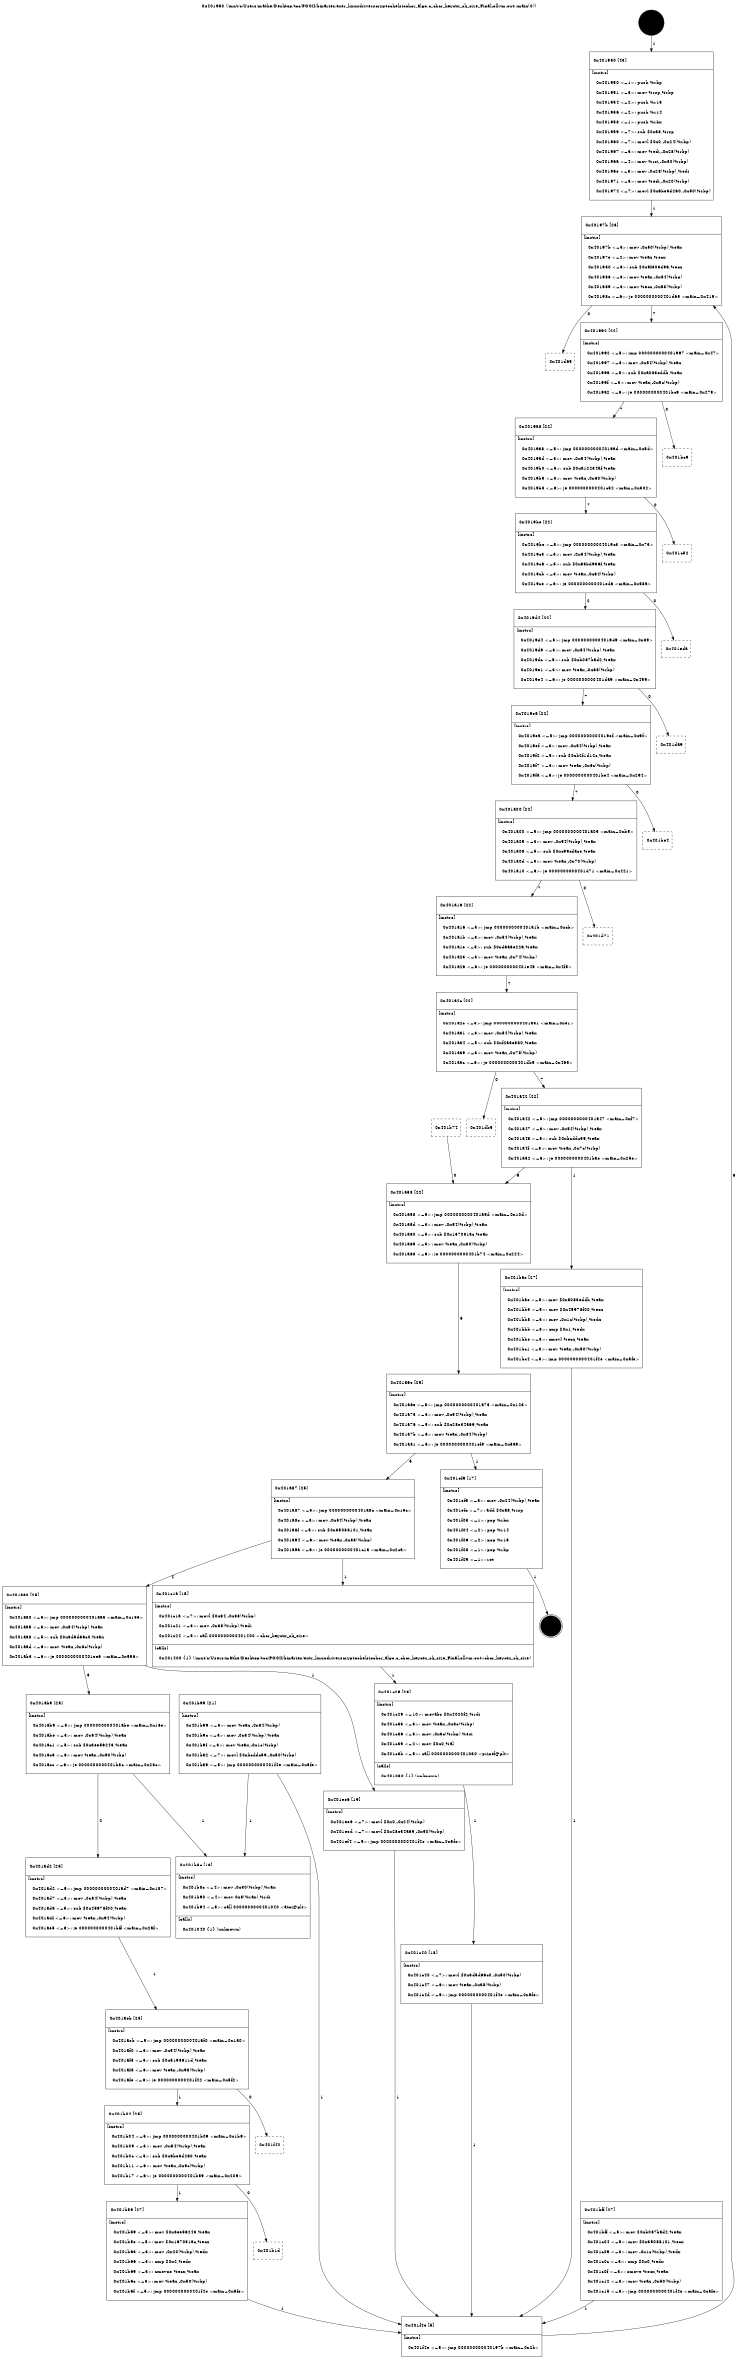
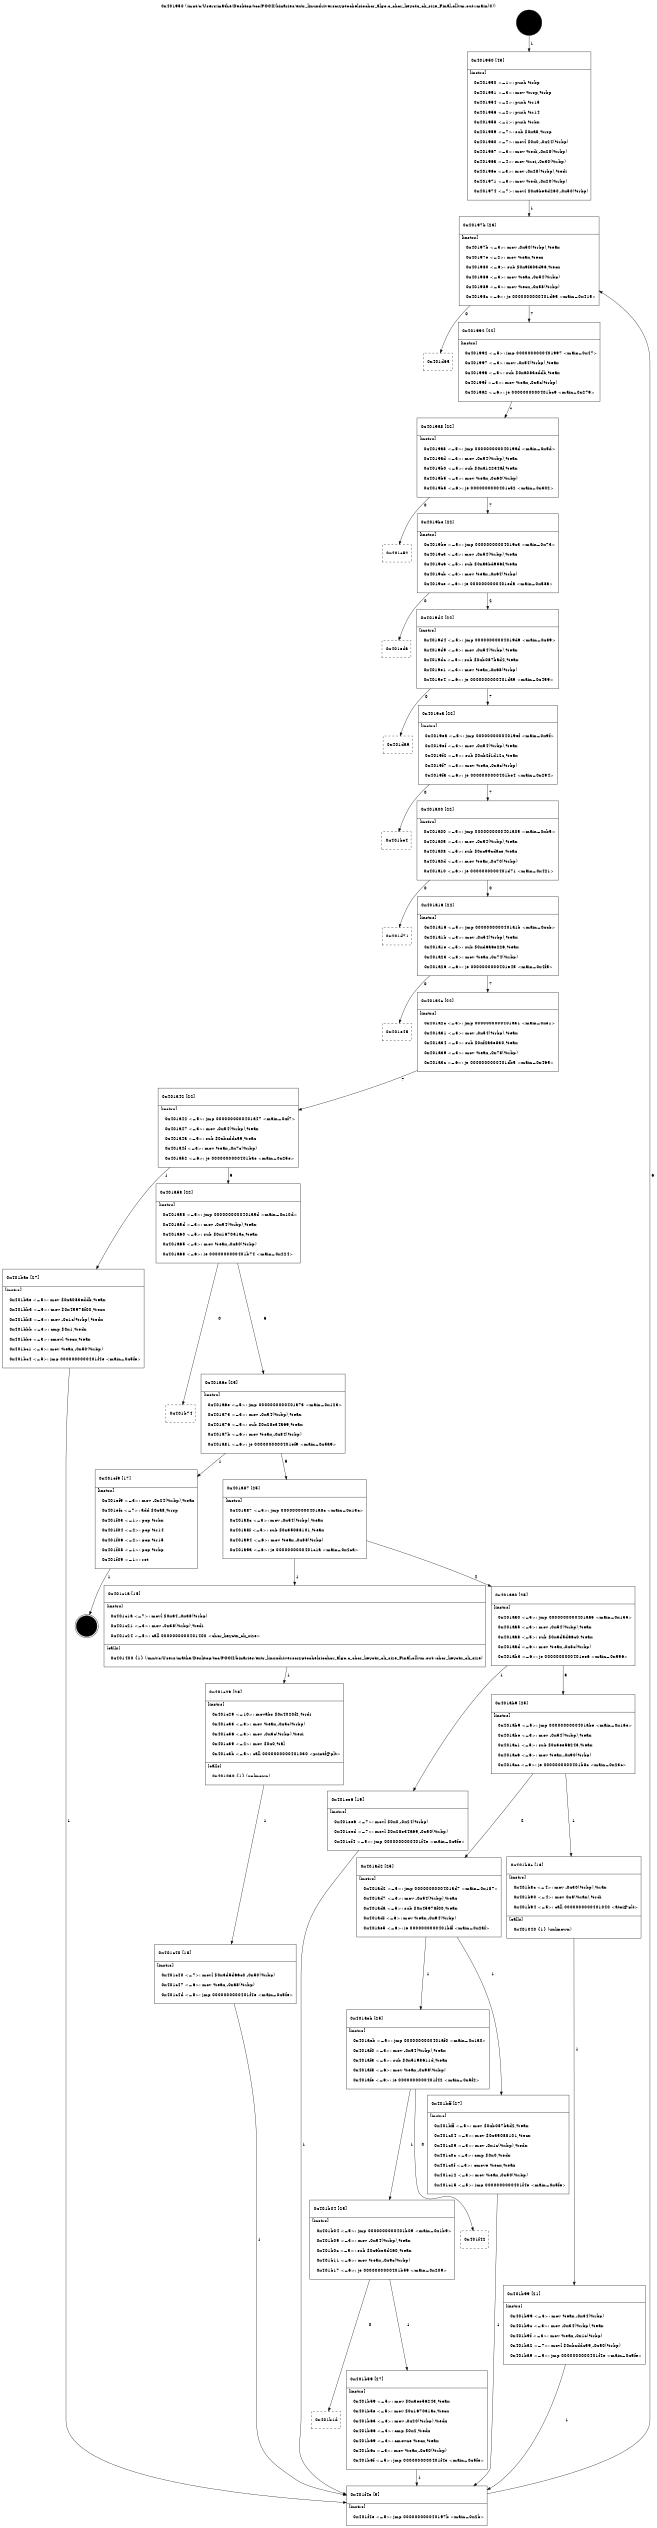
node "0x401bc9": removed
edge "0x401a00 [22]" -> "0x401a16 [22]": label " 7" -> " 0"
node "0x401e45": added
node "0x401db5": removed
edge "0x401b74" -> "0x401a58 [22]": reversed
edge "0x401b99 [21]" -> "0x401b8c [13]": reversed
edge "0x401ad2 [25]" -> "0x401bff [27]": added, label "1"
